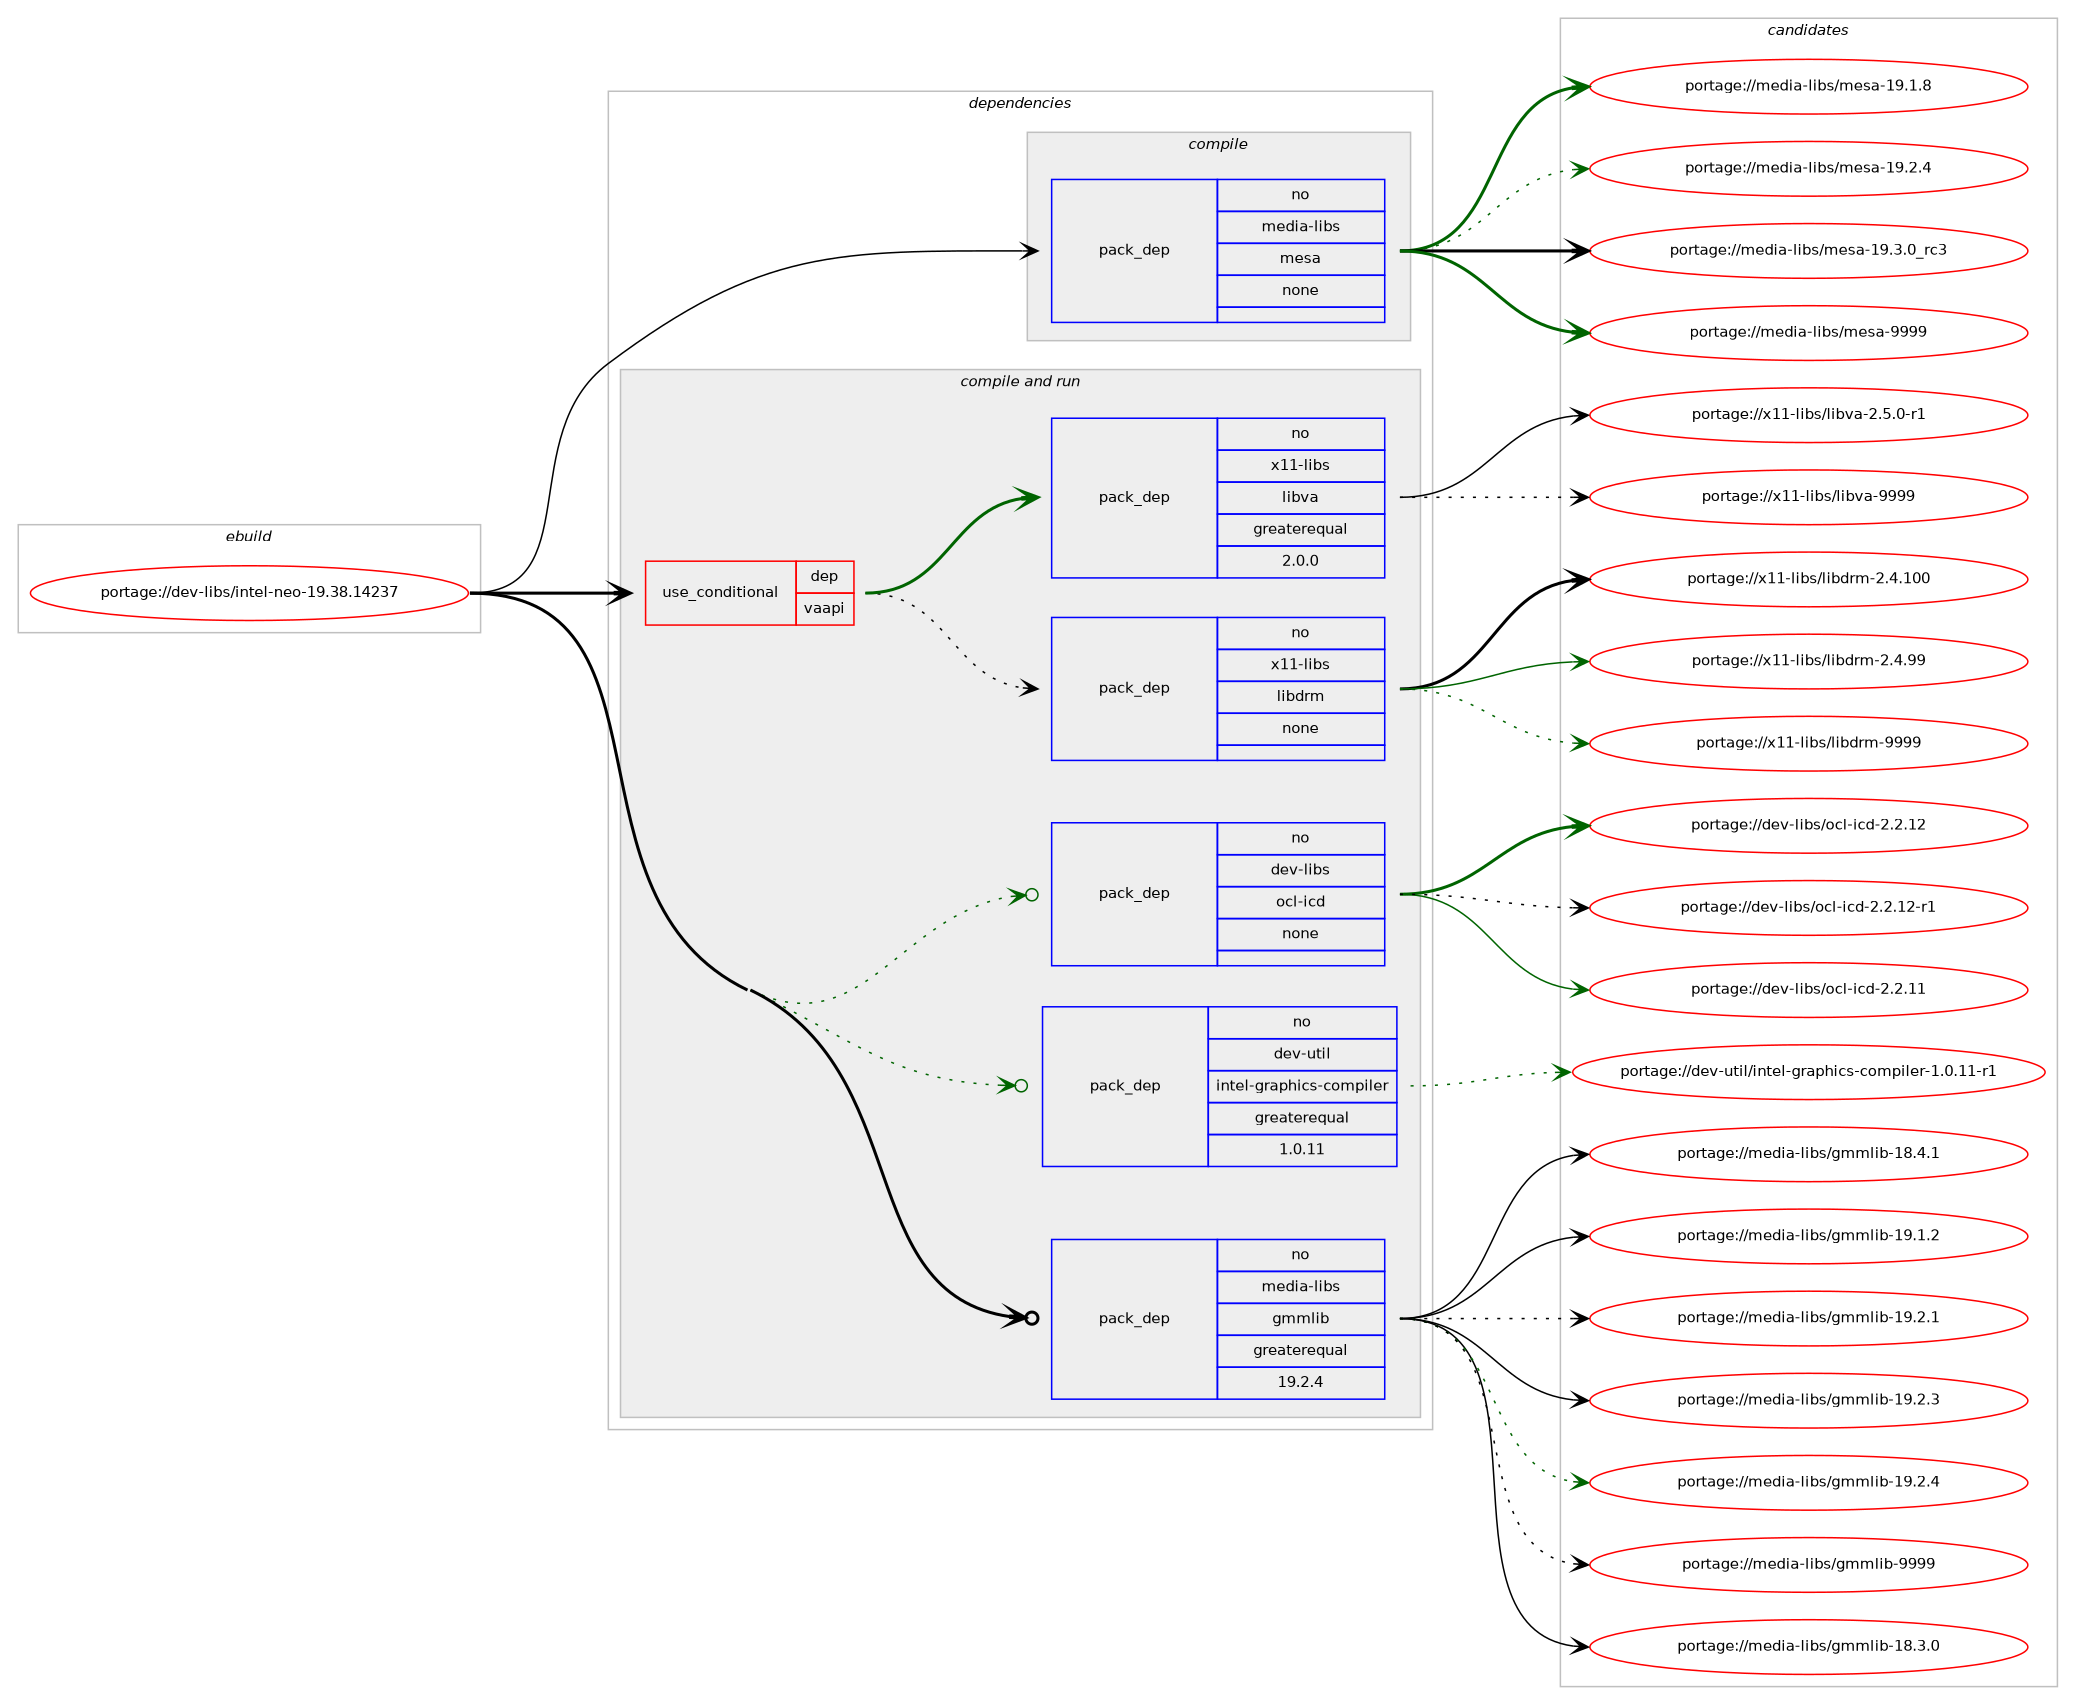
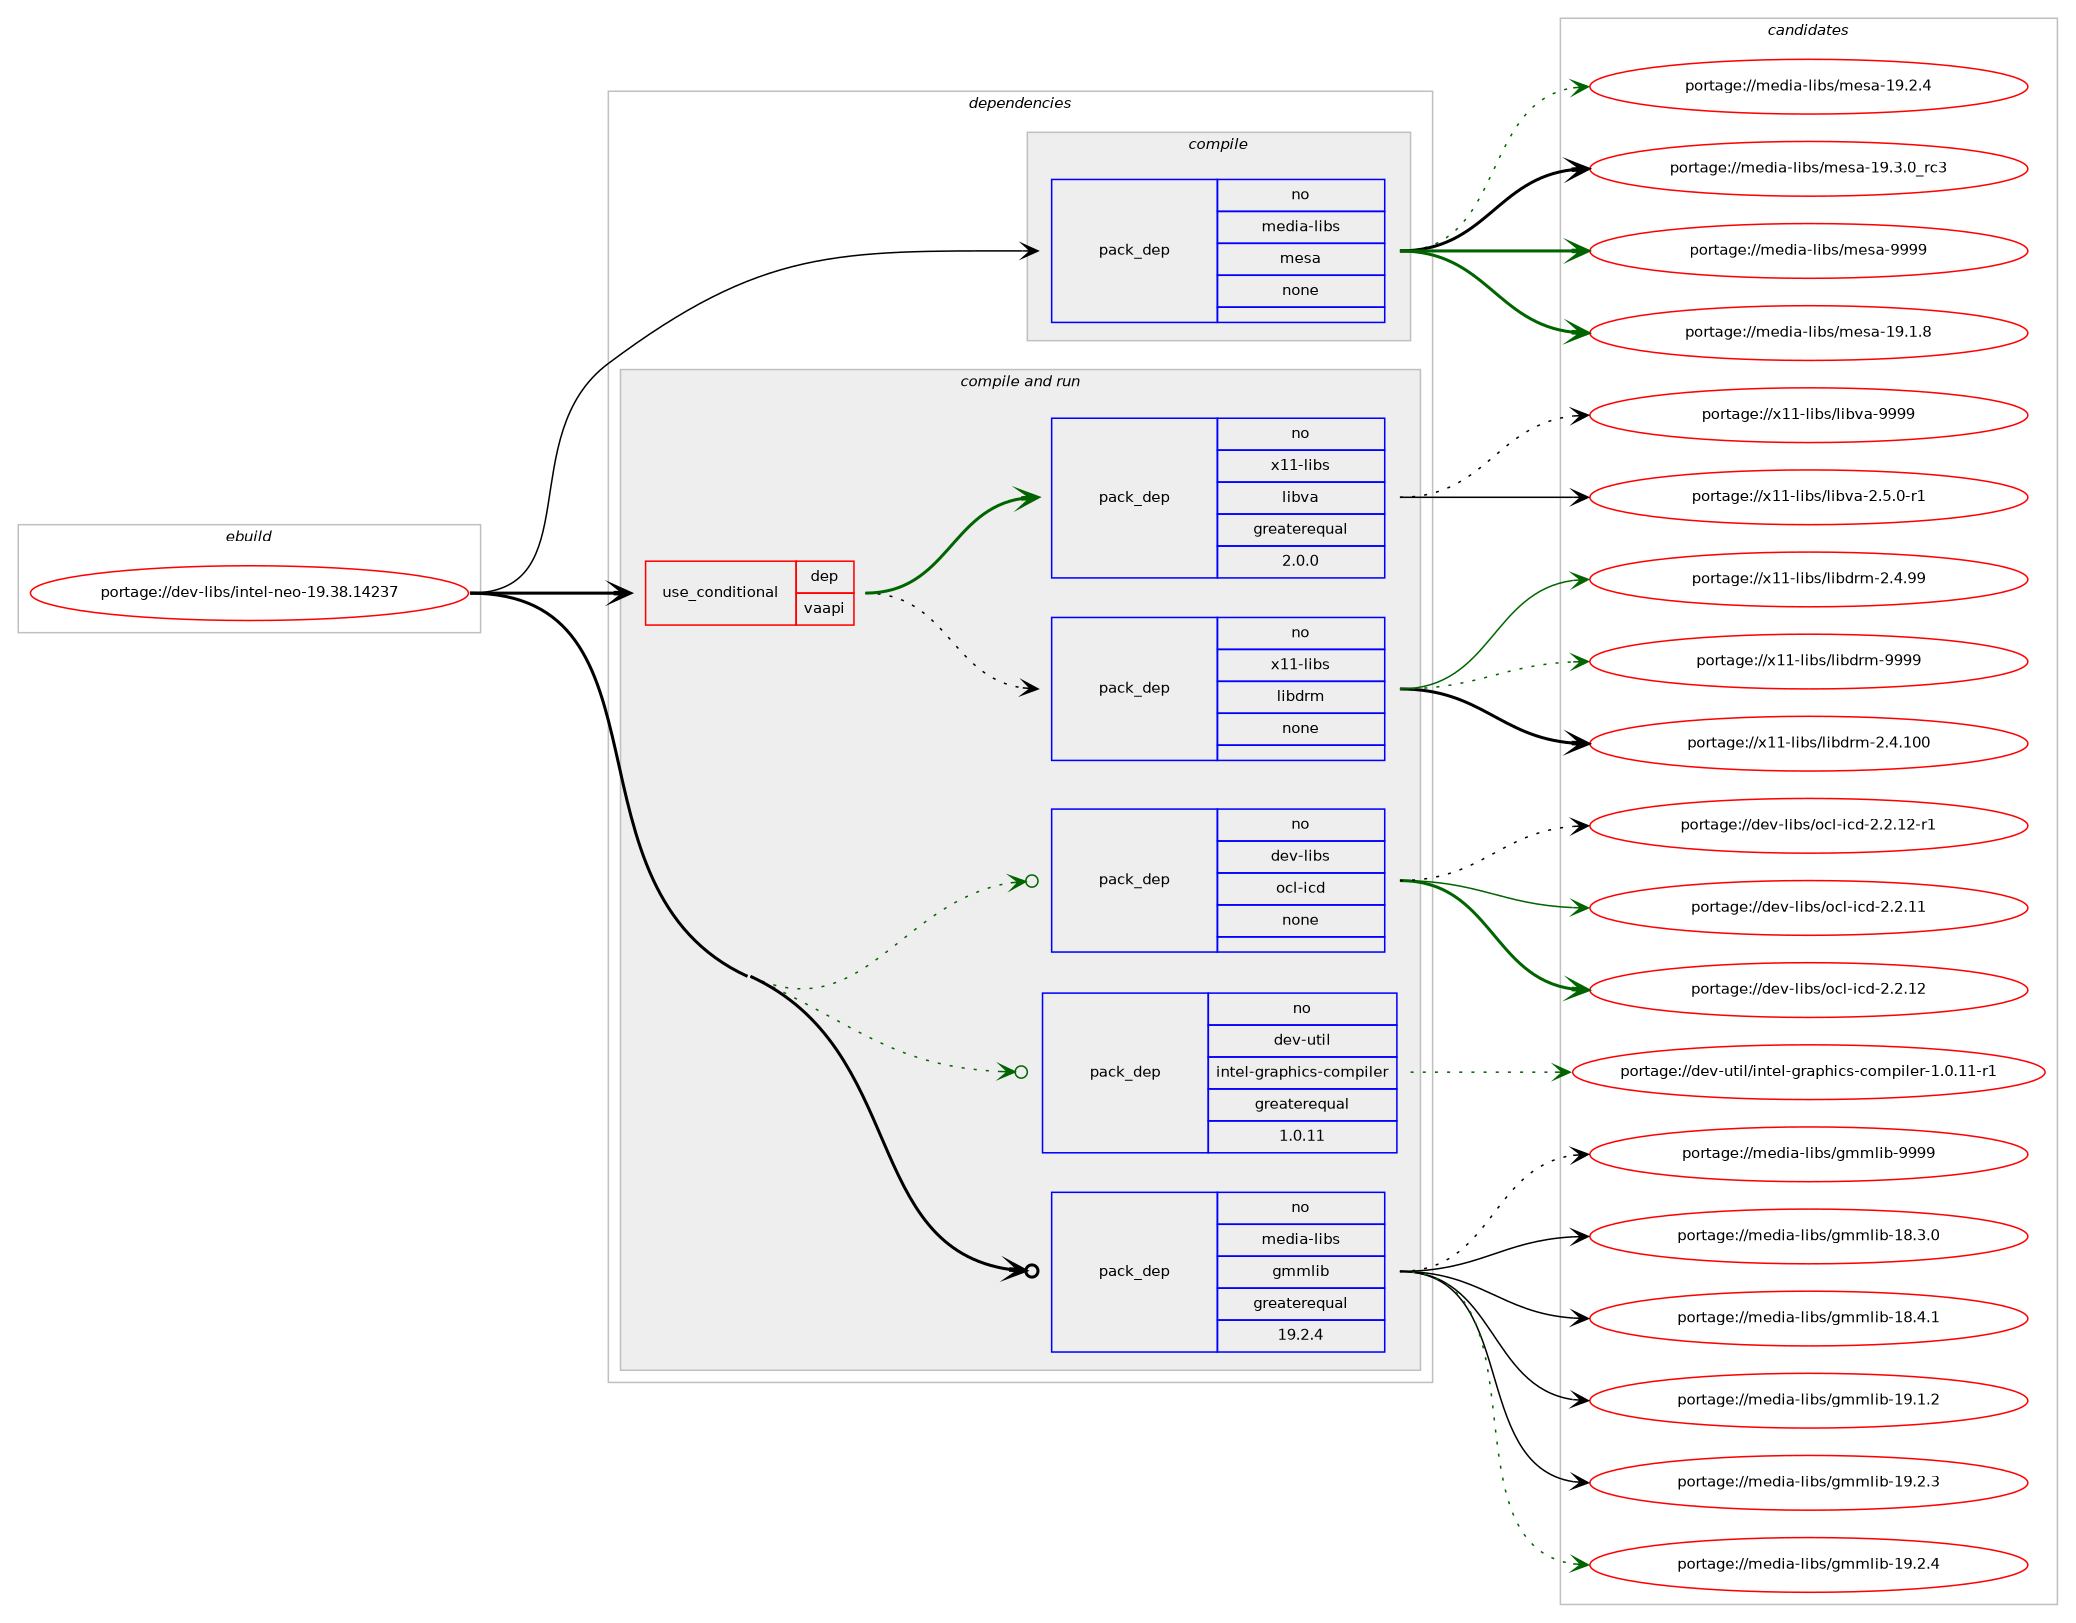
node "portage://media-libs/gmmlib-19.2.1": removed
